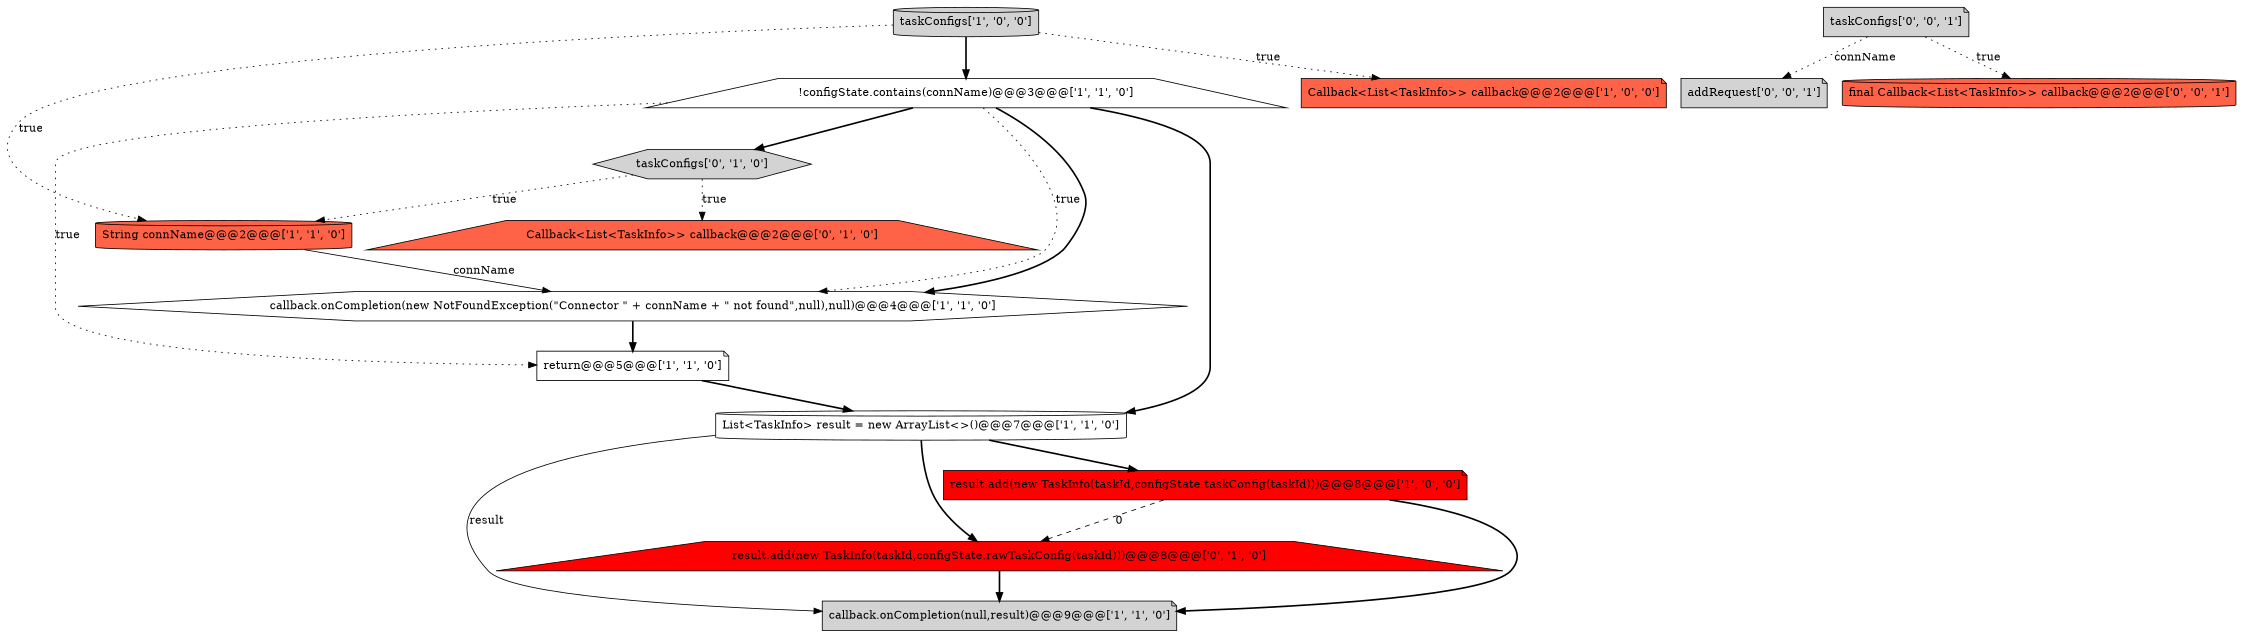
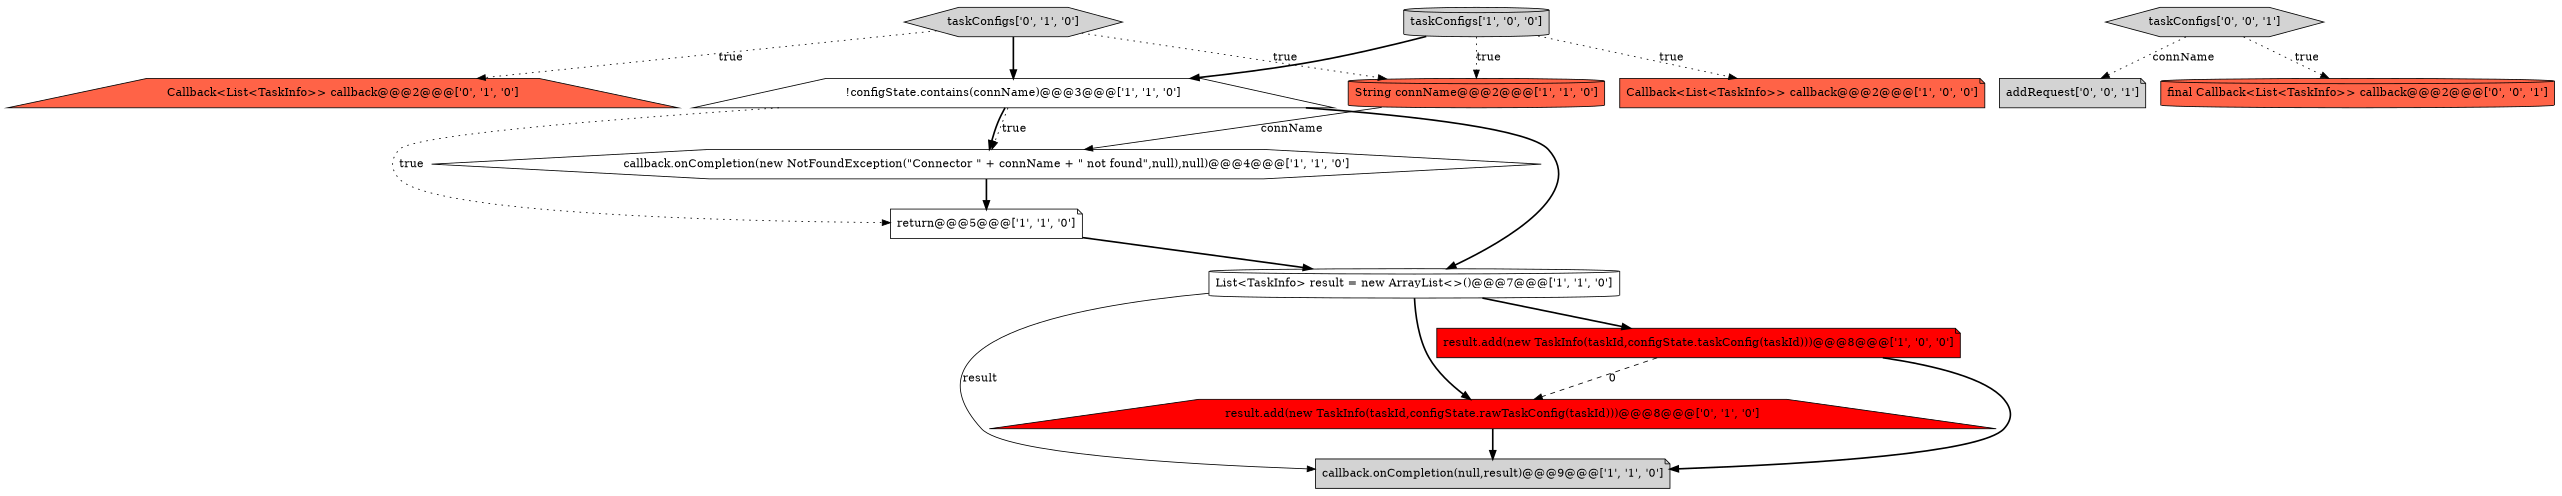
node "taskConfigs['0', '0', '1']": shape note -> hexagon
edge "!configState.contains(connName)@@@3@@@['1', '1', '0']" -> "taskConfigs['0', '1', '0']": reversed
